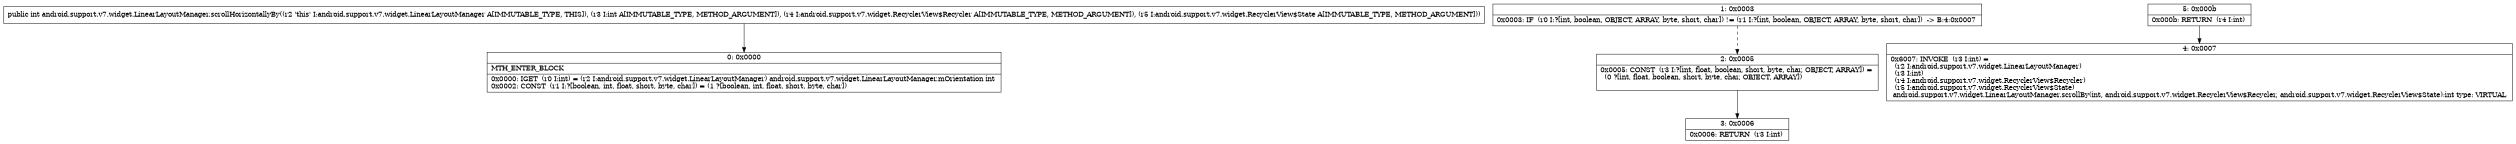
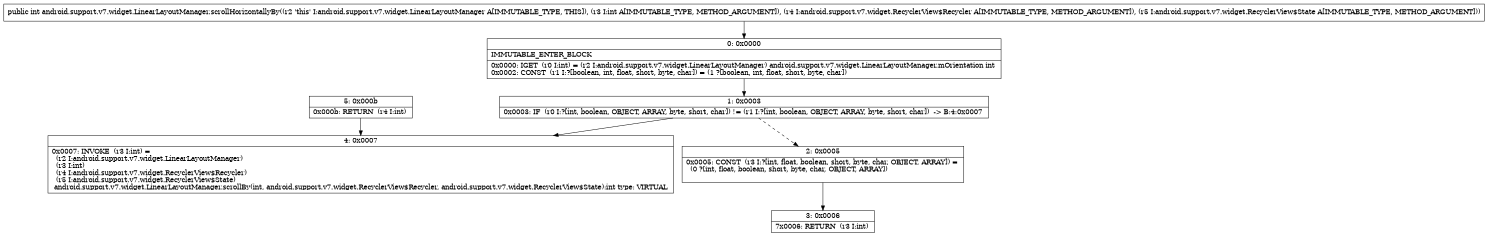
node "4: 0x0007": text "0x6007: INVOKE  (r3 I:int) =" -> "0x0007: INVOKE  (r3 I:int) ="
node "0: 0x0000": text "MTH_ENTER_BLOCK" -> "IMMUTABLE_ENTER_BLOCK"
edge "0: 0x0000" -> "1: 0x0003": added
edge "1: 0x0003" -> "4: 0x0007": added
node "3: 0x0006": text "0x0006: RETURN  (r3 I:int)" -> "7x0006: RETURN  (r3 I:int)"
